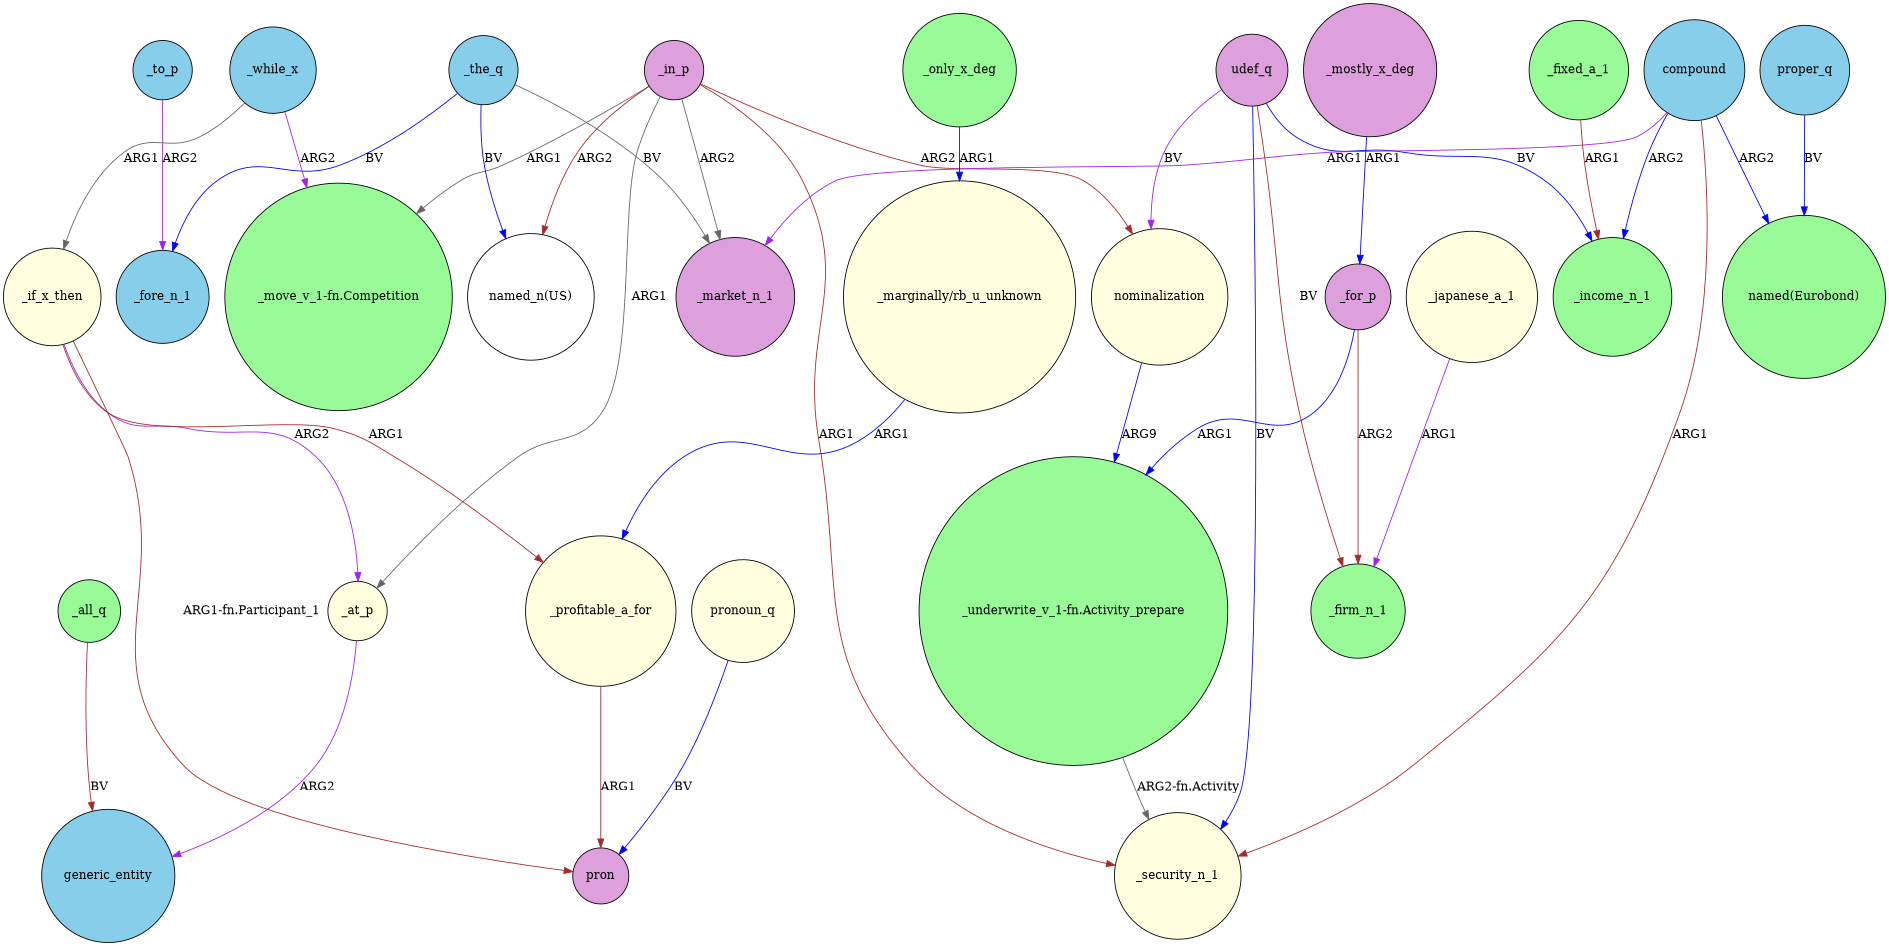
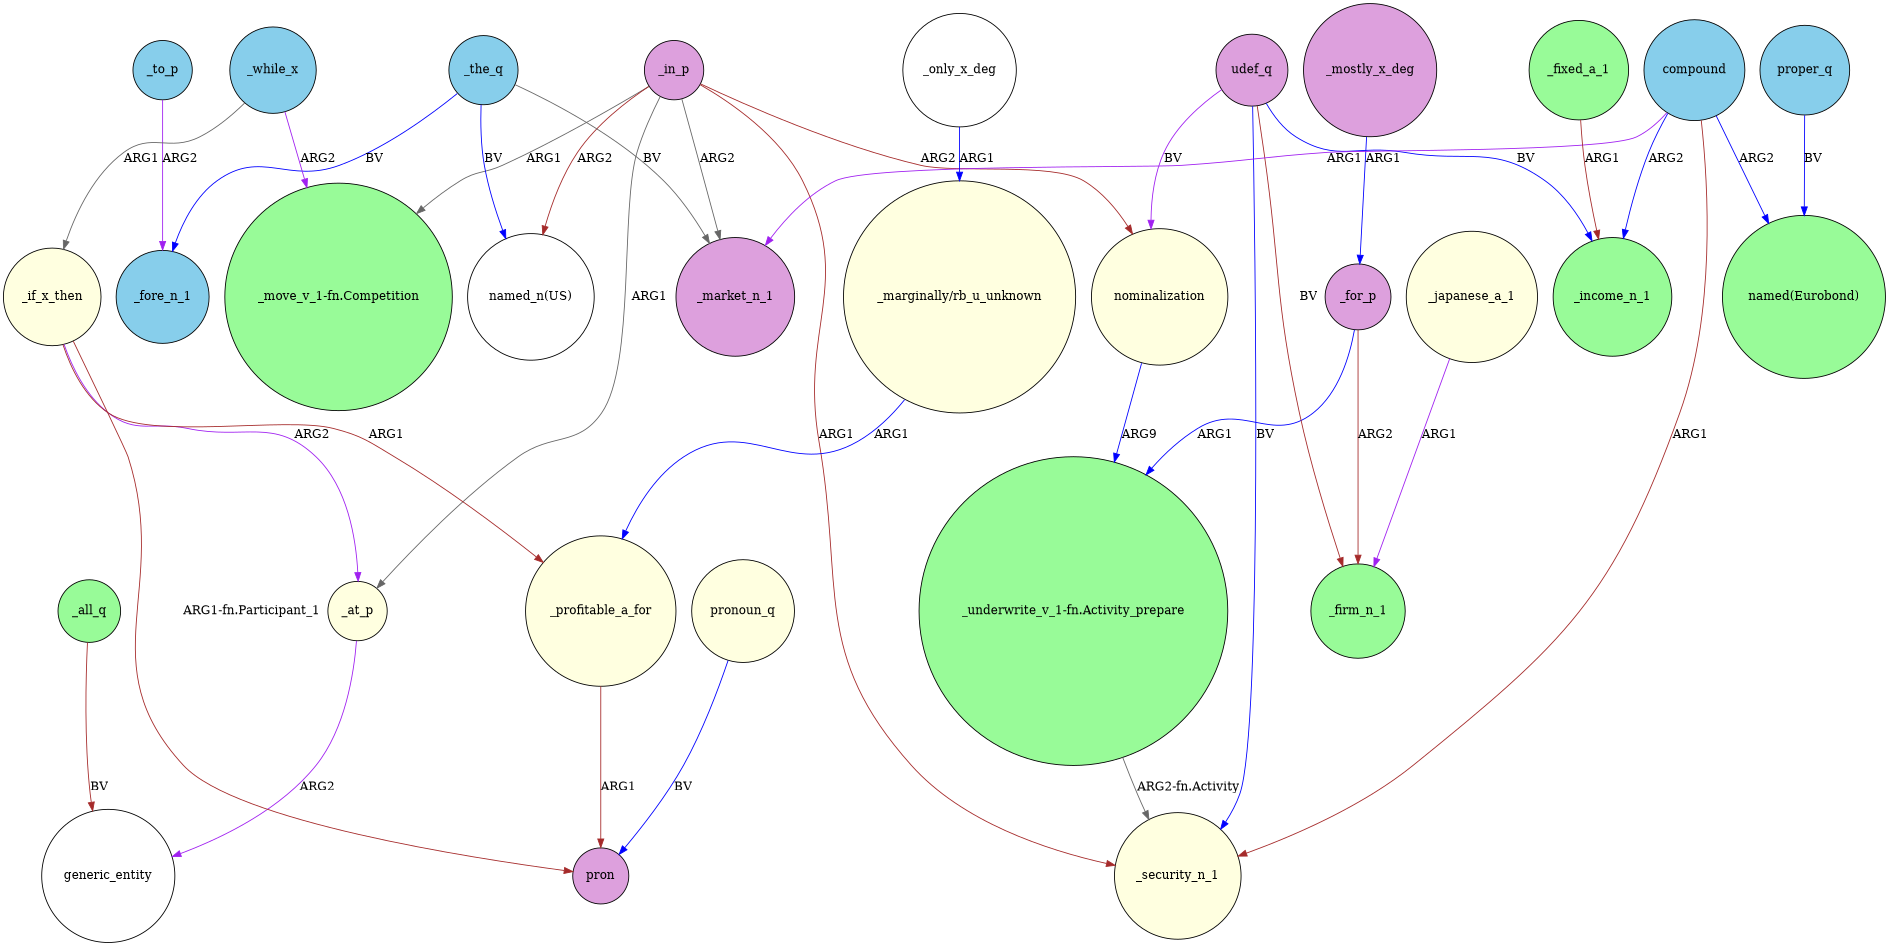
node "_only_x_deg": fillcolor palegreen -> white
node "generic_entity": fillcolor skyblue -> white
